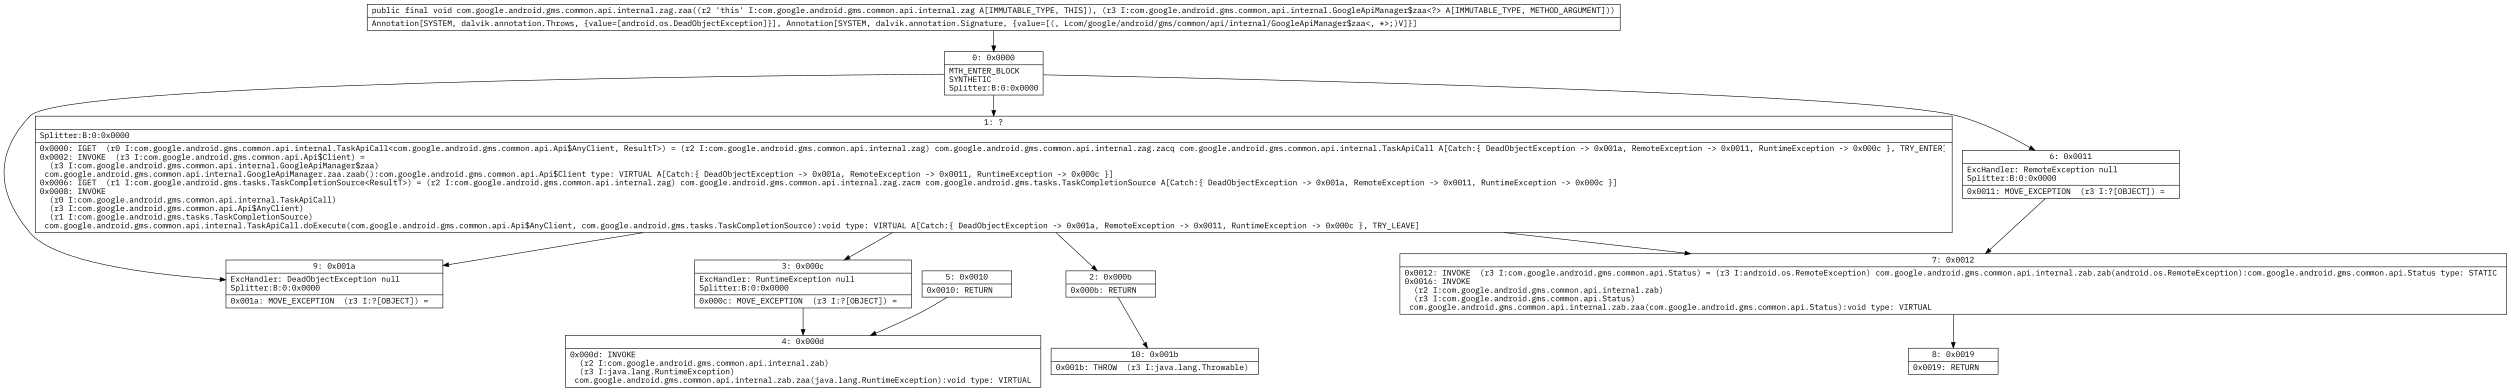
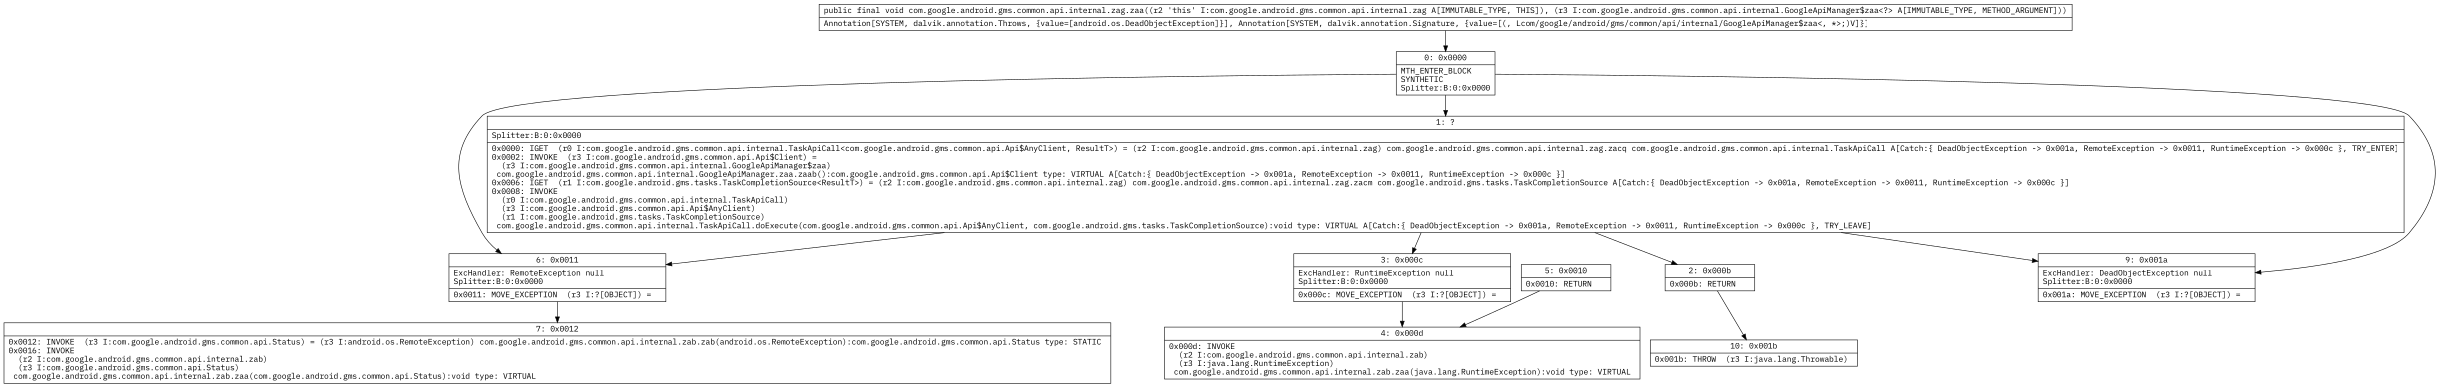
edge "1: ?" -> "7: 0x0012": now "1: ?" -> "6: 0x0011"
node "8: 0x0019": removed
